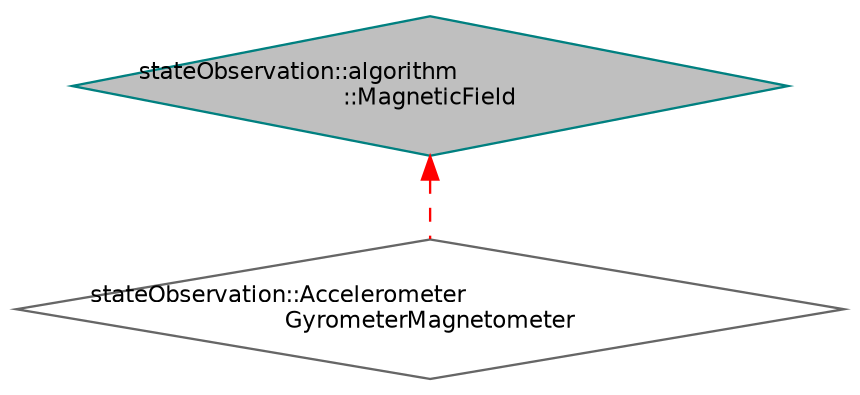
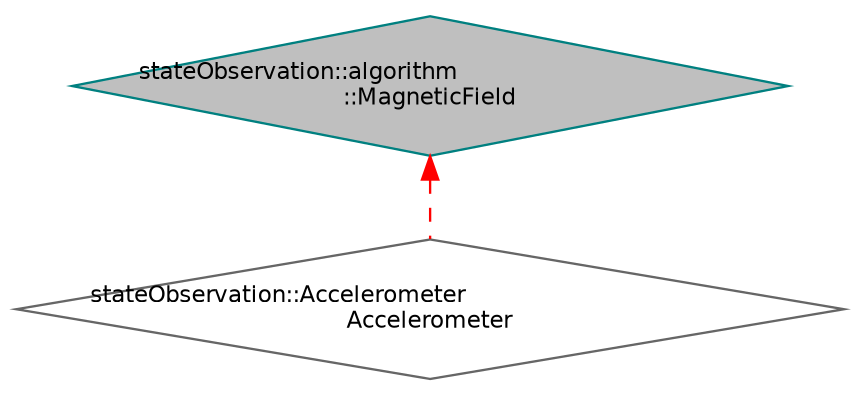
node "stateObservation::Accelerometer GyrometerMagnetometer": label "stateObservation::Accelerometer GyrometerMagnetometer" -> "stateObservation::Accelerometer Accelerometer"
